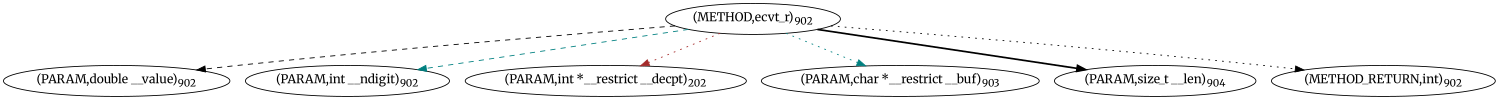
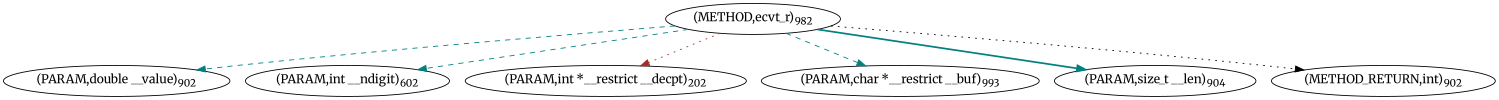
node "(METHOD,ecvt_r)": text "902" -> "982"
edge "(METHOD,ecvt_r)" -> "(PARAM,double __value)": color black -> teal
edge "(METHOD,ecvt_r)" -> "(PARAM,char *__restrict __buf)": style dotted -> dashed
edge "(METHOD,ecvt_r)" -> "(PARAM,size_t __len)": color black -> teal
node "(PARAM,int __ndigit)": text "902" -> "602"
node "(PARAM,char *__restrict __buf)": text "903" -> "993"
